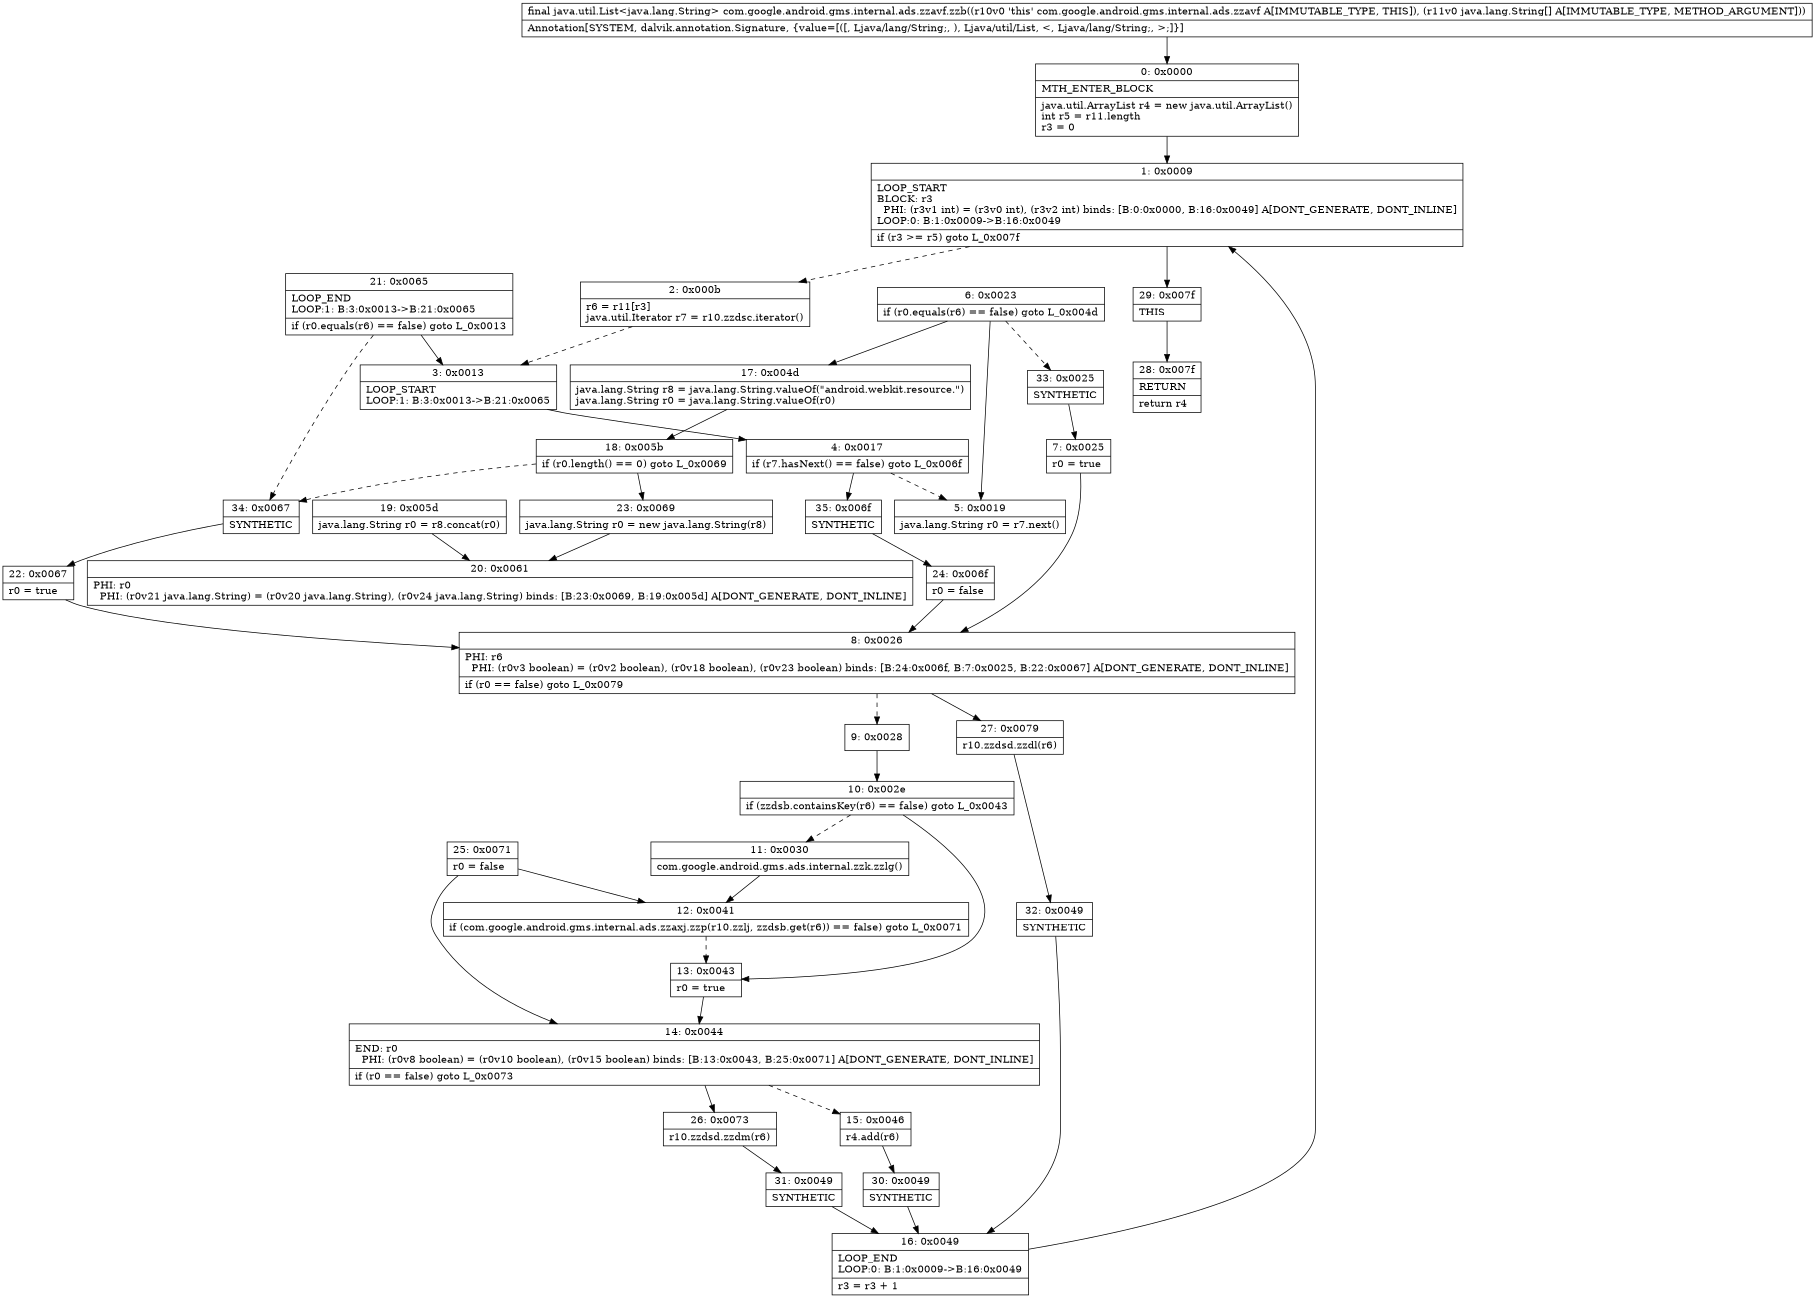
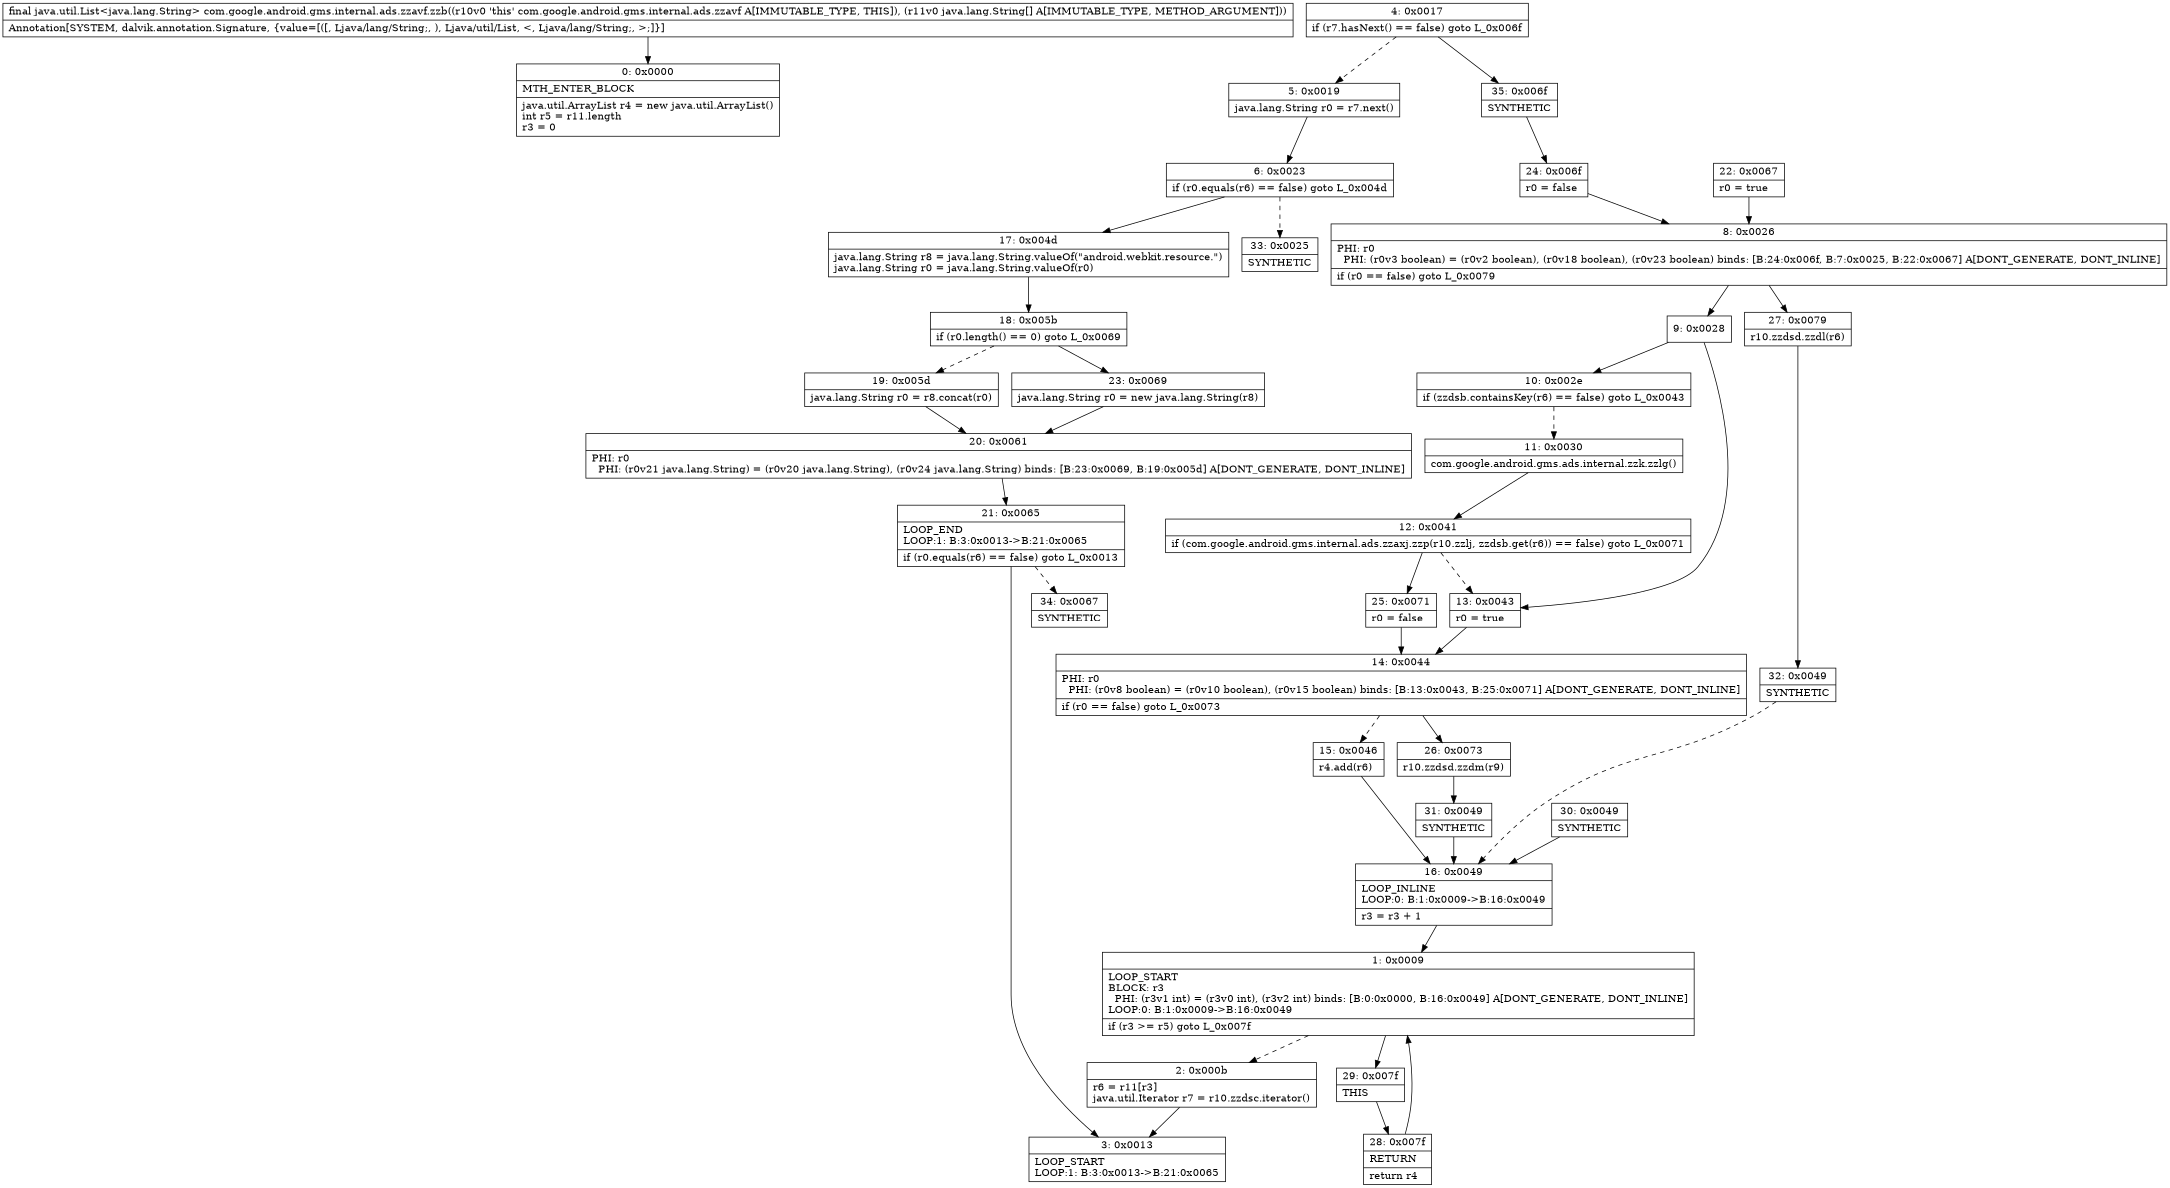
edge "0: 0x0000" -> "1: 0x0009": now "28: 0x007f" -> "1: 0x0009"
edge "2: 0x000b" -> "3: 0x0013": style dashed -> solid
edge "6: 0x0023" -> "5: 0x0019": reversed
edge "3: 0x0013" -> "4: 0x0017": removed
node "7: 0x0025": removed
edge "18: 0x005b" -> "34: 0x0067": now "18: 0x005b" -> "19: 0x005d"
edge "20: 0x0061" -> "21: 0x0065": added
edge "34: 0x0067" -> "22: 0x0067": removed
node "8: 0x0026": text "PHI: r6" -> "PHI: r0"
edge "8: 0x0026" -> "9: 0x0028": style dashed -> solid
edge "25: 0x0071" -> "12: 0x0041": reversed
edge "10: 0x002e" -> "13: 0x0043": now "9: 0x0028" -> "13: 0x0043"
node "14: 0x0044": text "END: r0" -> "PHI: r0"
edge "32: 0x0049" -> "16: 0x0049": style solid -> dashed
node "26: 0x0073": text "r10.zzdsd.zzdm(r6)" -> "r10.zzdsd.zzdm(r9)"
edge "15: 0x0046" -> "30: 0x0049": now "15: 0x0046" -> "16: 0x0049"
node "16: 0x0049": text "LOOP_END" -> "LOOP_INLINE"
